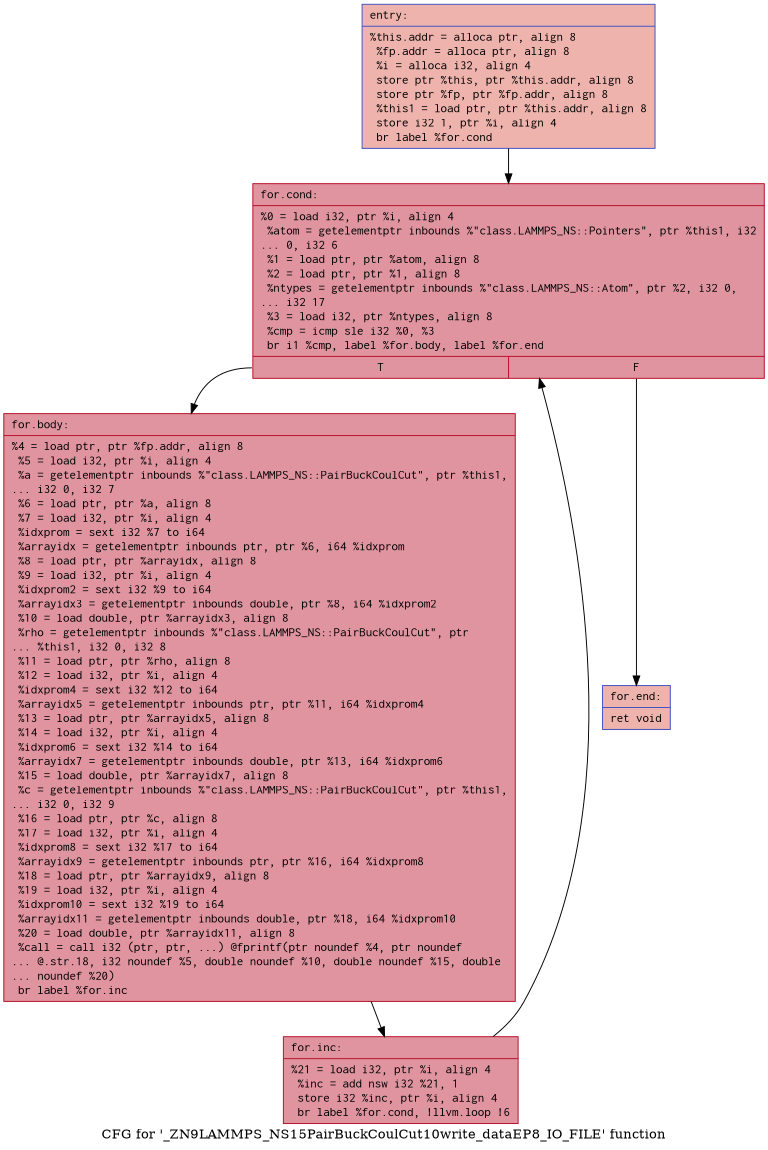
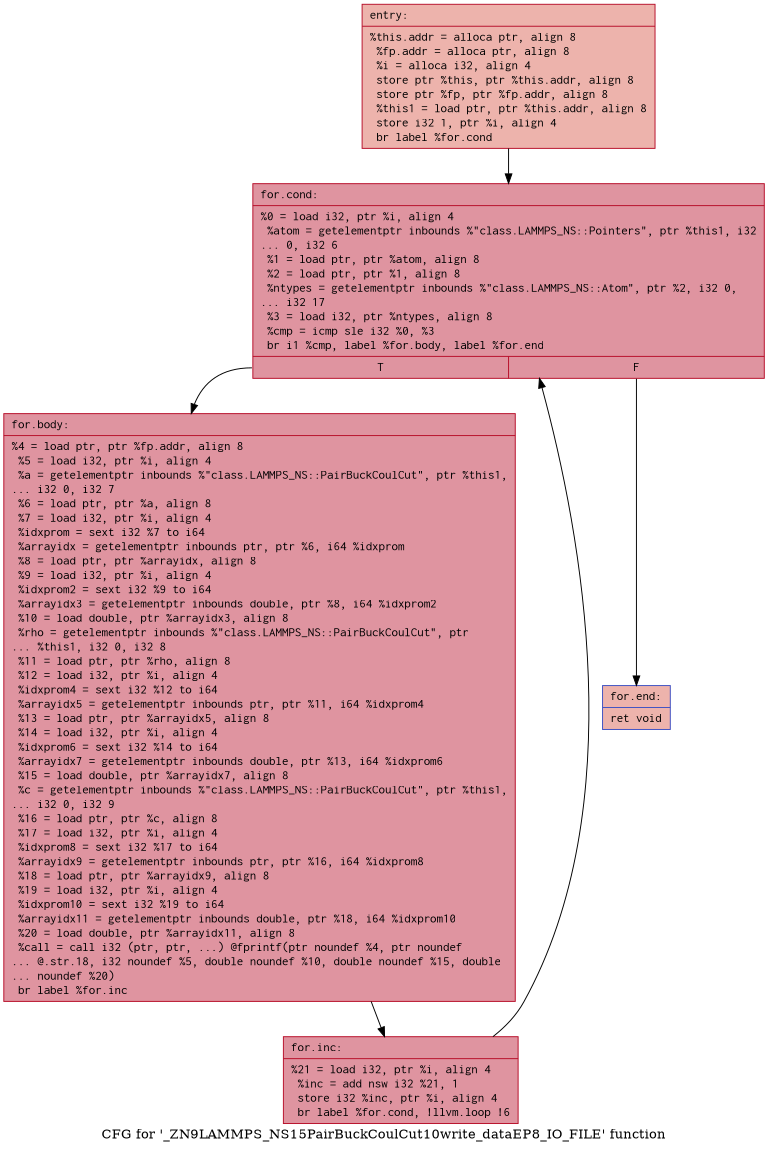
node "entry:": color #3d50c3ff -> #b70d28ff
